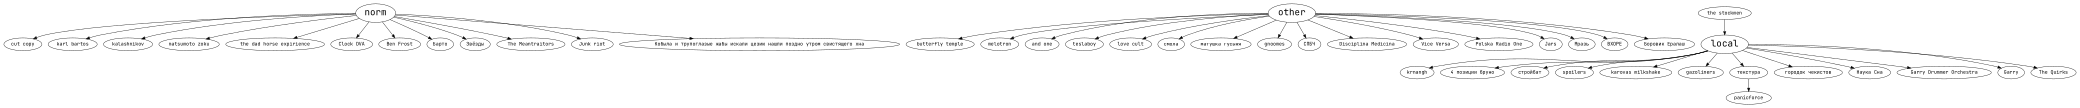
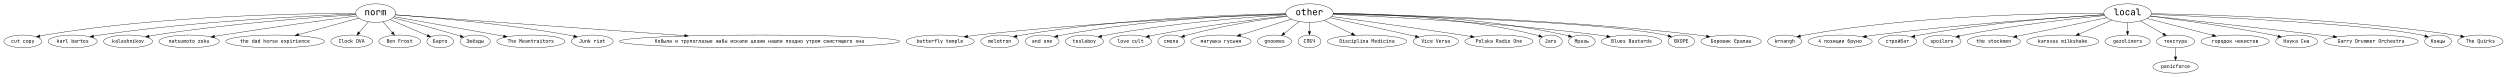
edge "the stockmen" -> "local": reversed
node "Blues Bastards": added
node "Garry": label "Garry" -> "Концы"
